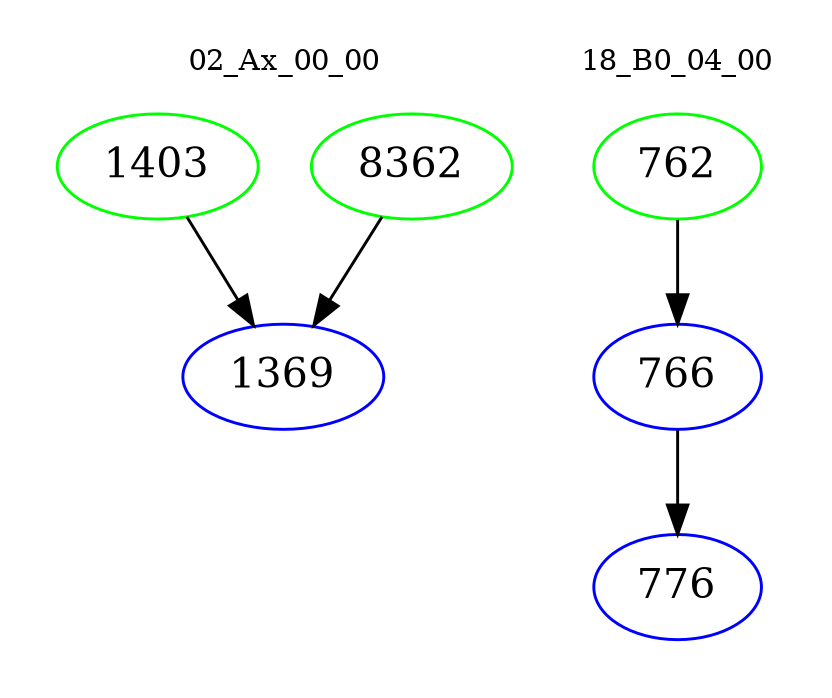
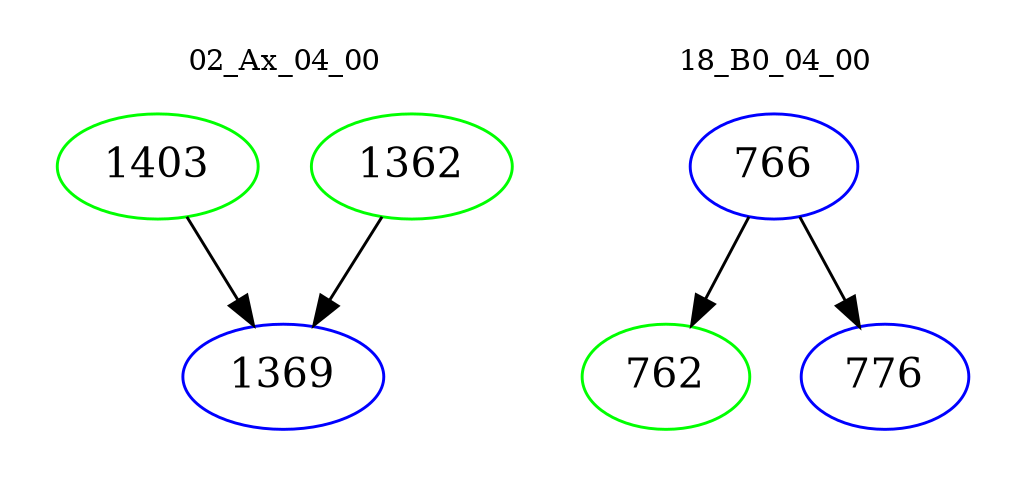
cluster "02_Ax_00_00": label "02_Ax_00_00" -> "02_Ax_04_00"
node "8362": label "8362" -> "1362"
edge "762" -> "766": reversed
